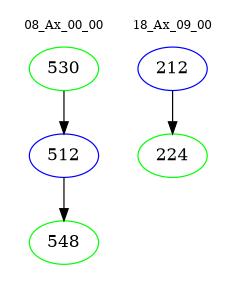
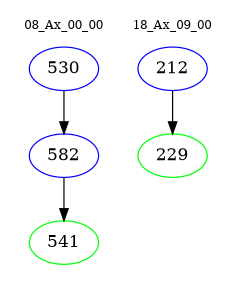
node "530": color green -> blue
node "512": label "512" -> "582"
node "224": label "224" -> "229"
node "548": label "548" -> "541"
